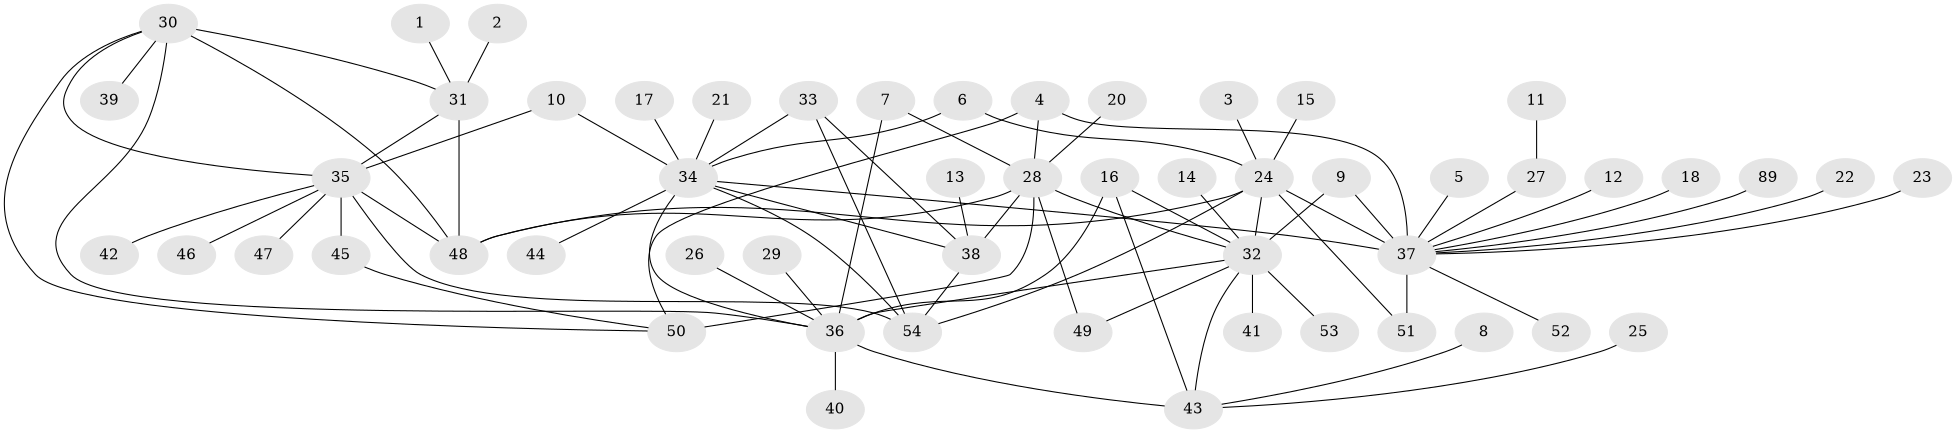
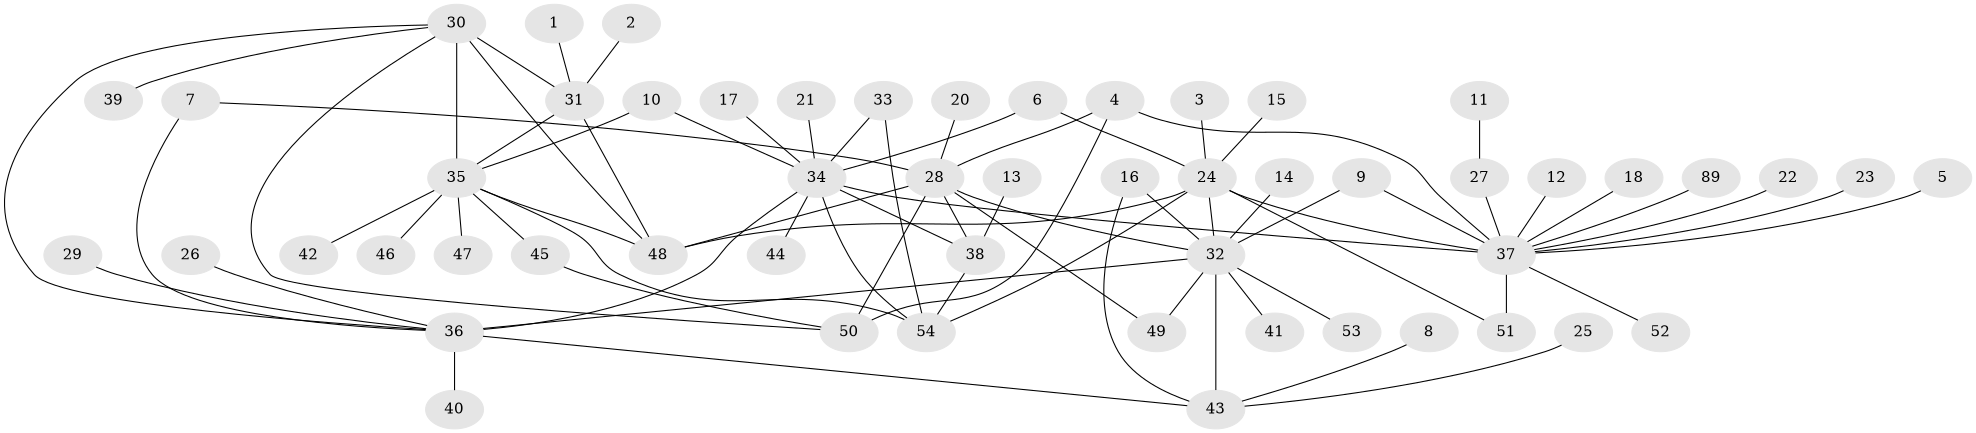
edge "33" -- "38": removed
edge "16" -- "36": removed
